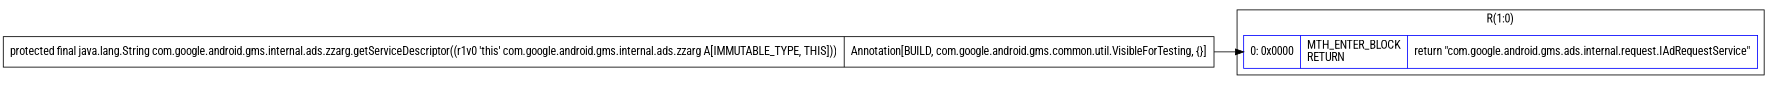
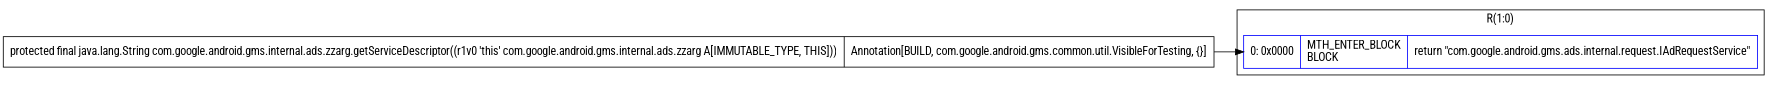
node "0: 0x0000": text "RETURN" -> "BLOCK"
